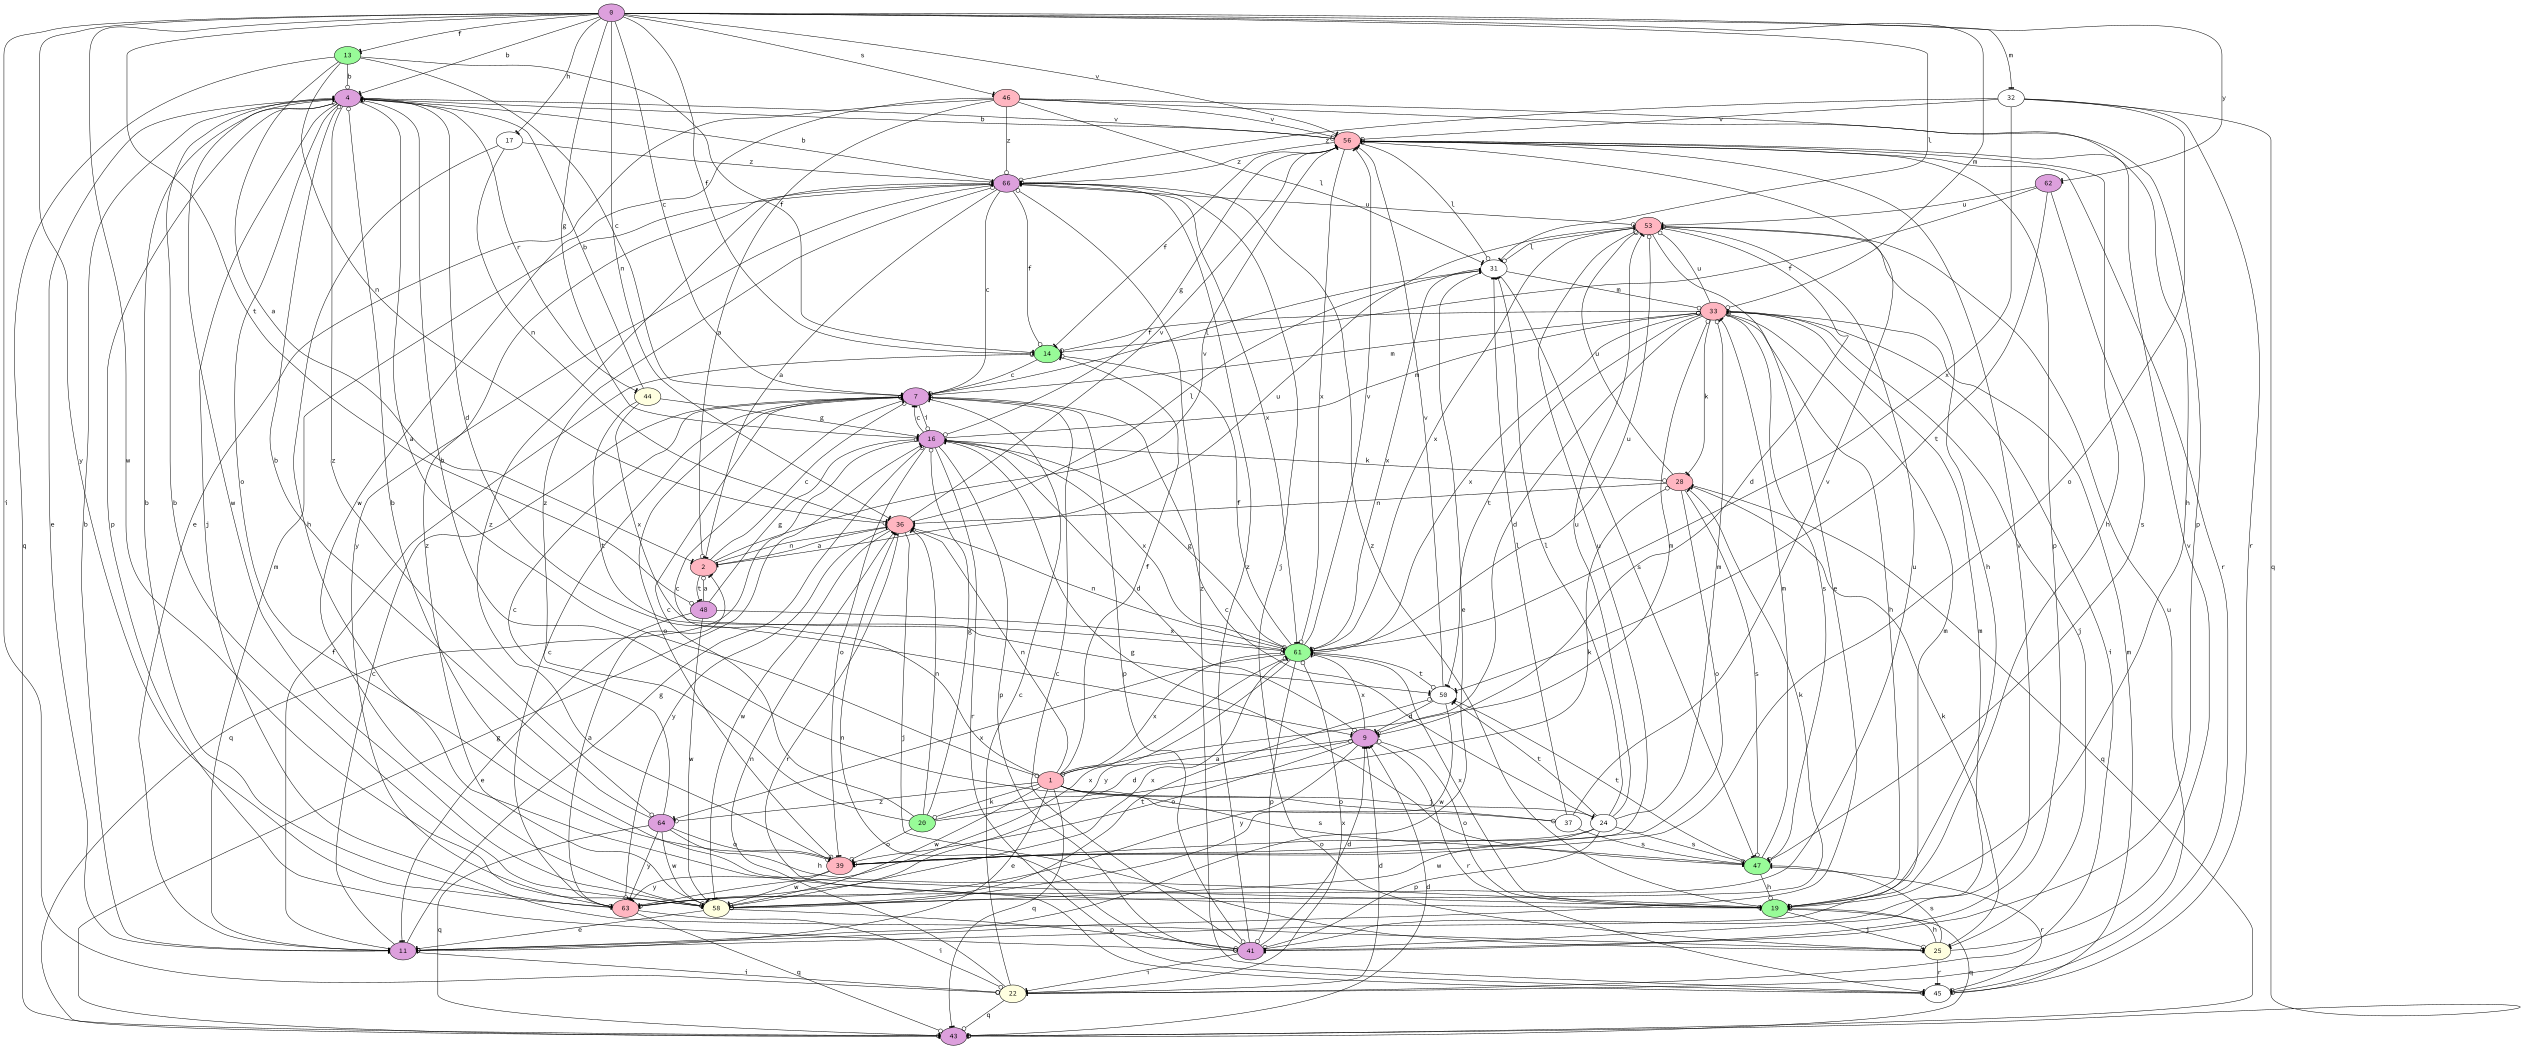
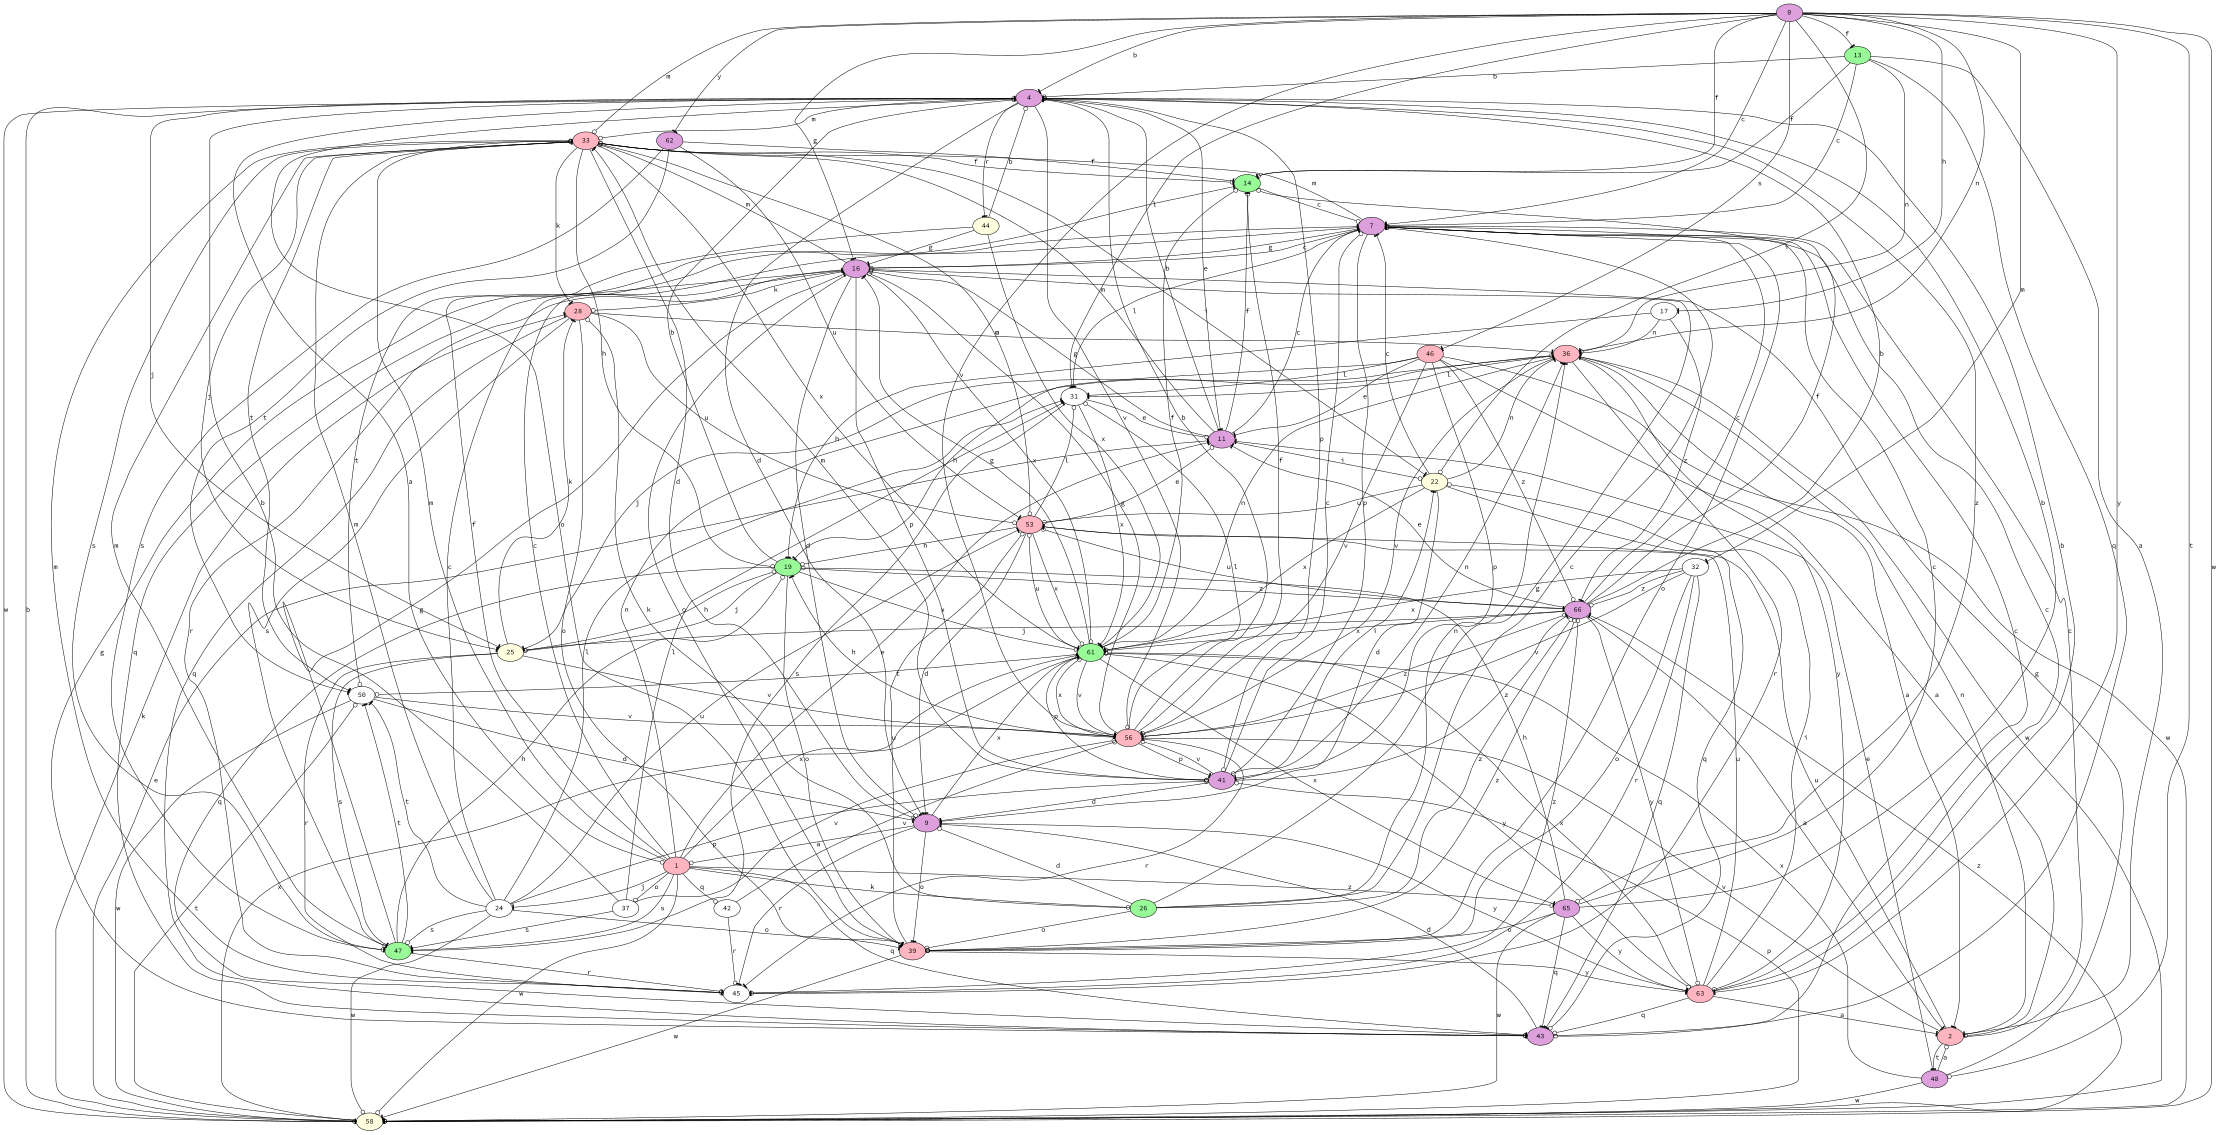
edge "31" -> "33": now "4" -> "33"
edge "7" -> "16": label "i" -> "g"
edge "43" -> "7": added, label "c"
edge "66" -> "11": label "m" -> "e"
edge "44" -> "50": arrowhead tee -> odot
node "64": label "64" -> "65"
node "20": label "20" -> "26"
edge "19" -> "9": now "19" -> "39"
node "42": added
